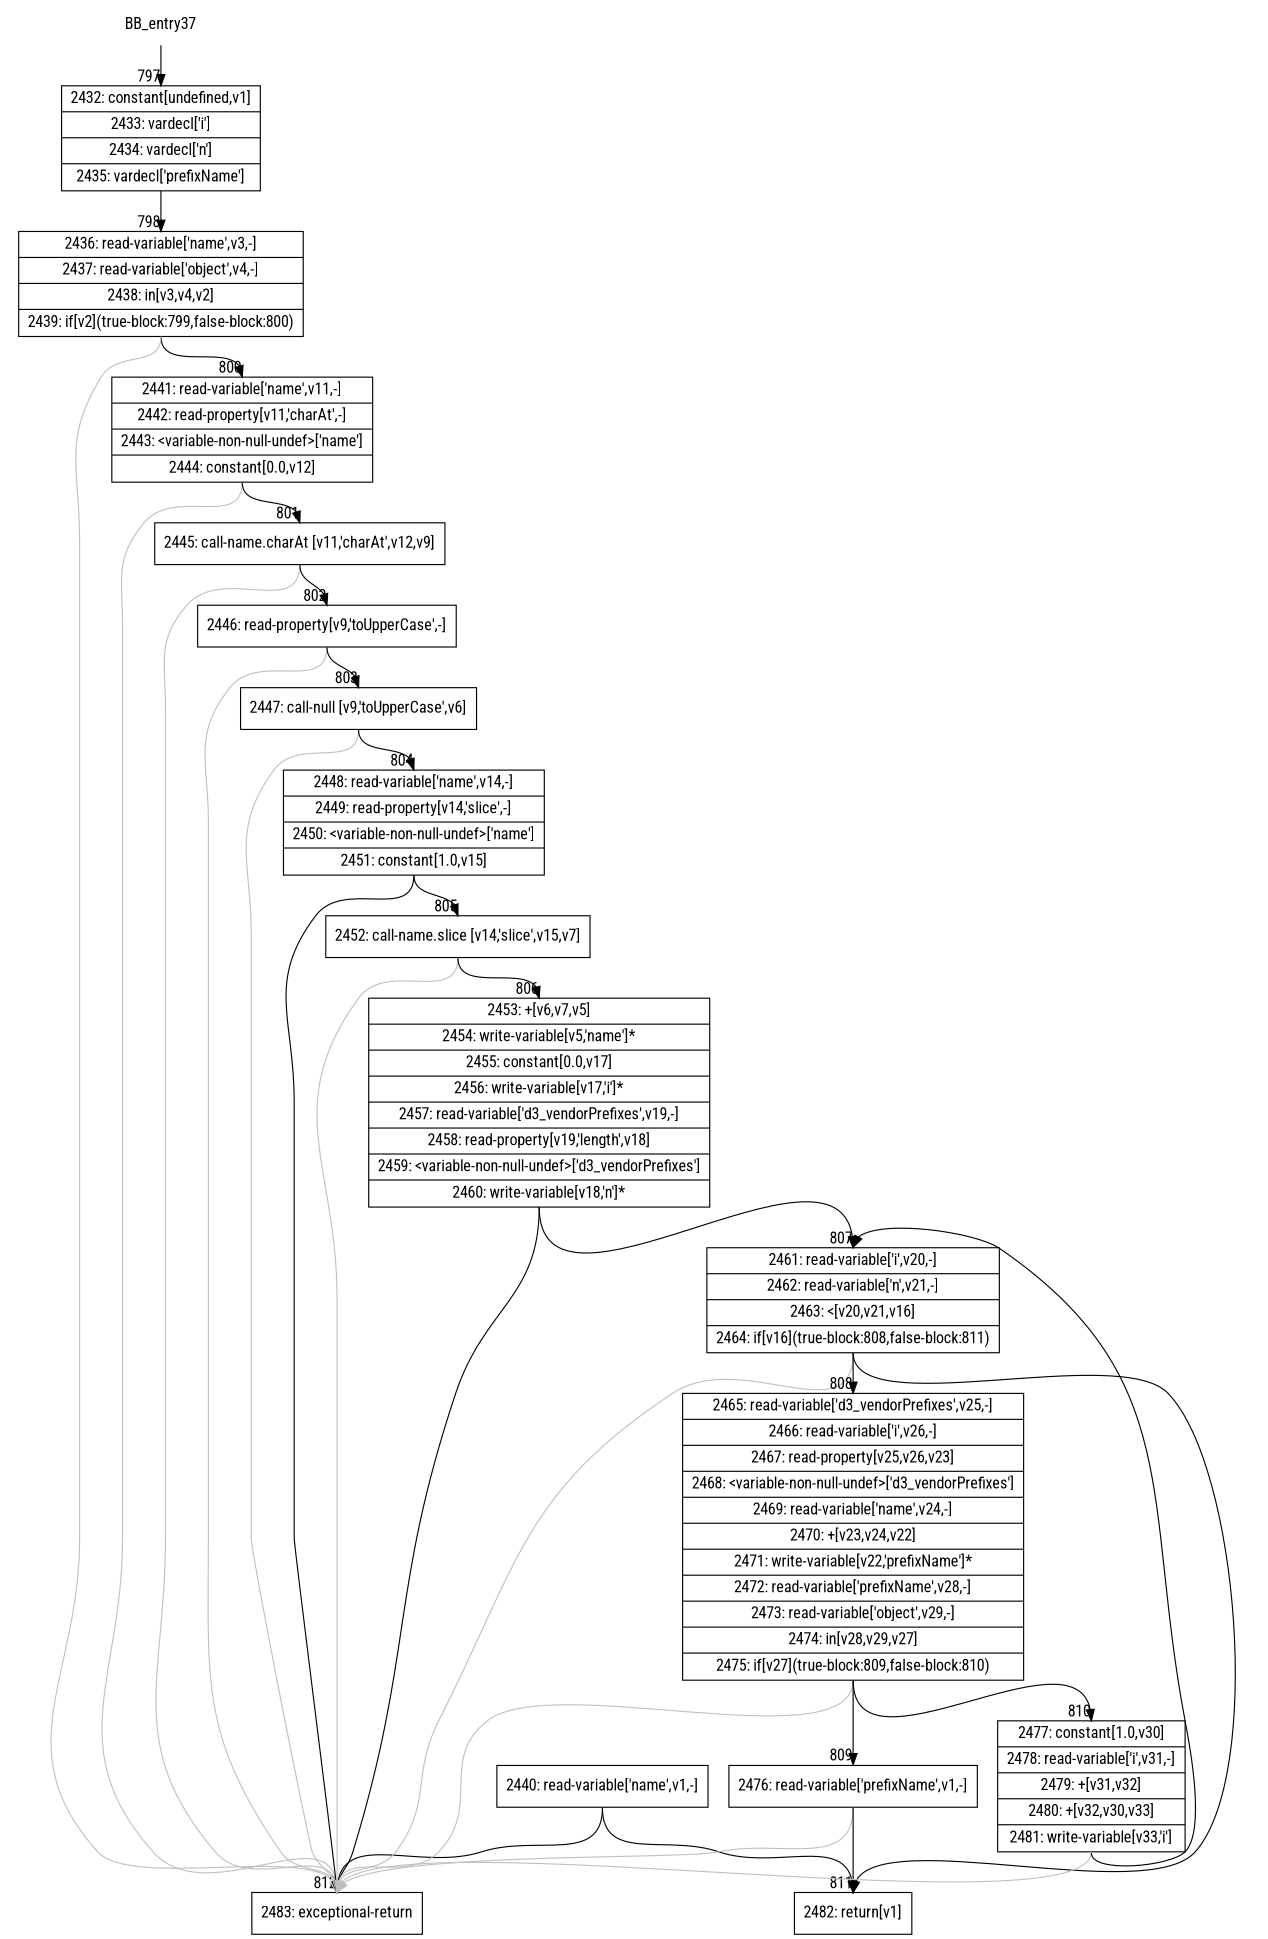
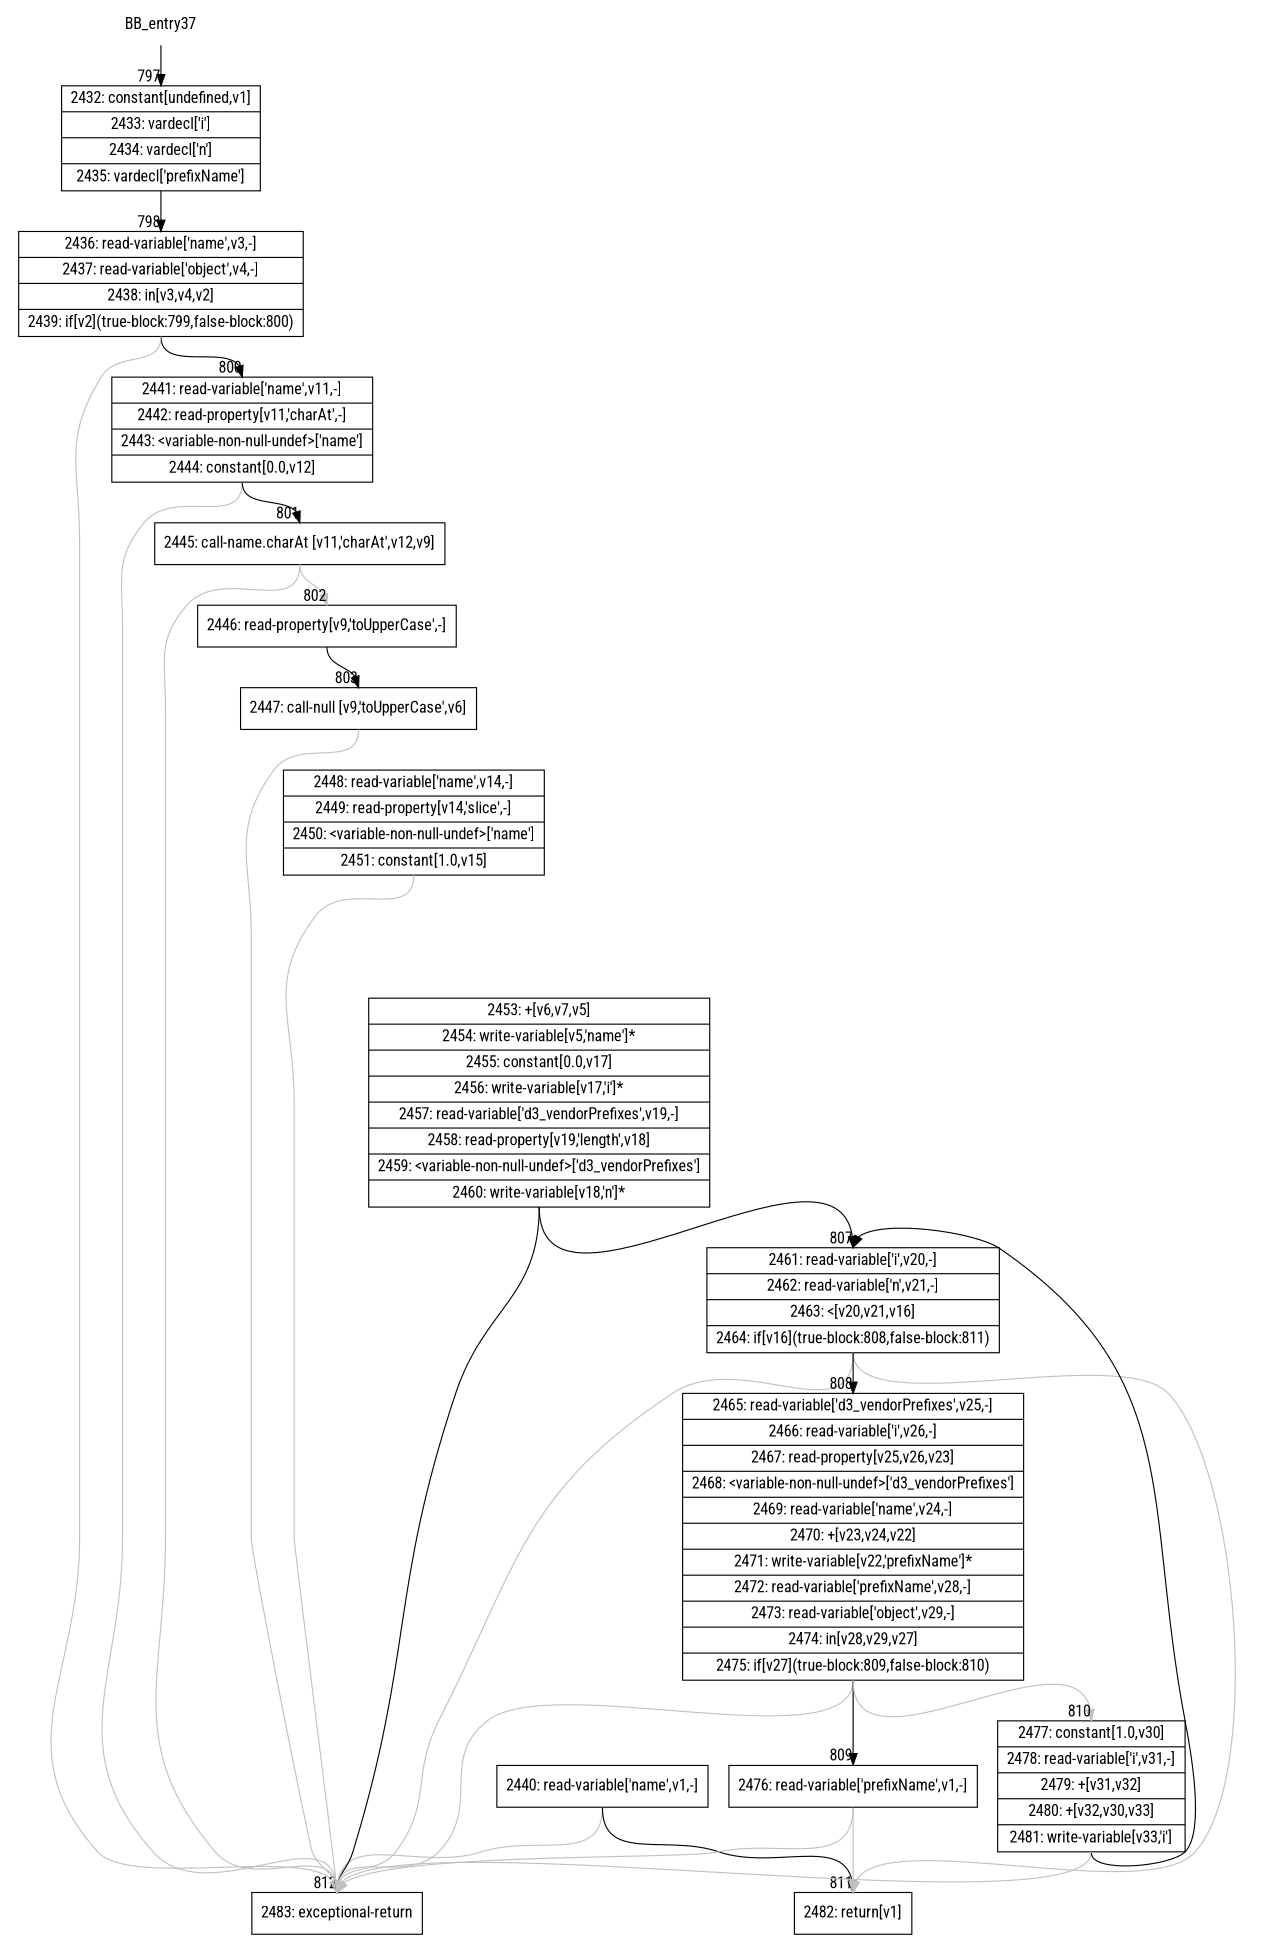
edge "2445: call-name.charAt [v11,'charAt',v12,v9]" -> "2446: read-property[v9,'toUpperCase',-]": color black -> gray
edge "2447: call-null [v9,'toUpperCase',v6]" -> "2448: read-variable['name',v14,-]": removed
node "2452: call-name.slice [v14,'slice',v15,v7]": removed
edge "2446: read-property[v9,'toUpperCase',-]" -> "2483: exceptional-return": removed
edge "2448: read-variable['name',v14,-]" -> "2483: exceptional-return": color black -> gray
edge "2461: read-variable['i',v20,-]" -> "2482: return[v1]": color black -> gray
edge "2465: read-variable['d3_vendorPrefixes',v25,-]" -> "2477: constant[1.0,v30]": color black -> gray
edge "2476: read-variable['prefixName',v1,-]" -> "2482: return[v1]": color black -> gray
edge "2440: read-variable['name',v1,-]" -> "2483: exceptional-return": color black -> gray
